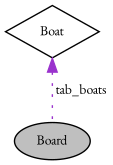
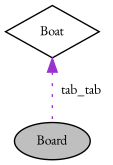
edge "Board" -> "Boat": label " tab_boats" -> " tab_tab"
